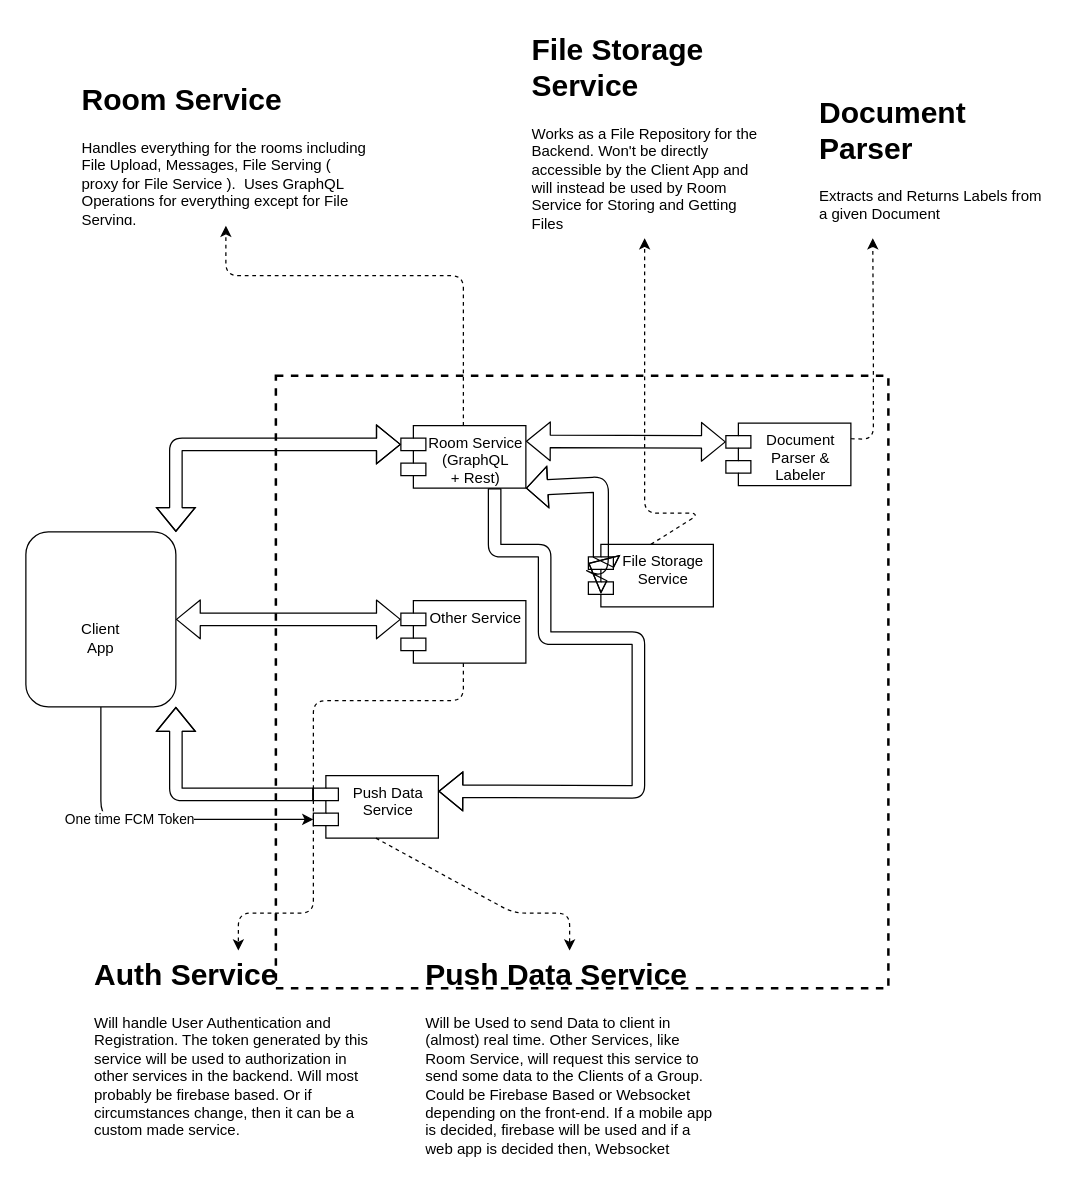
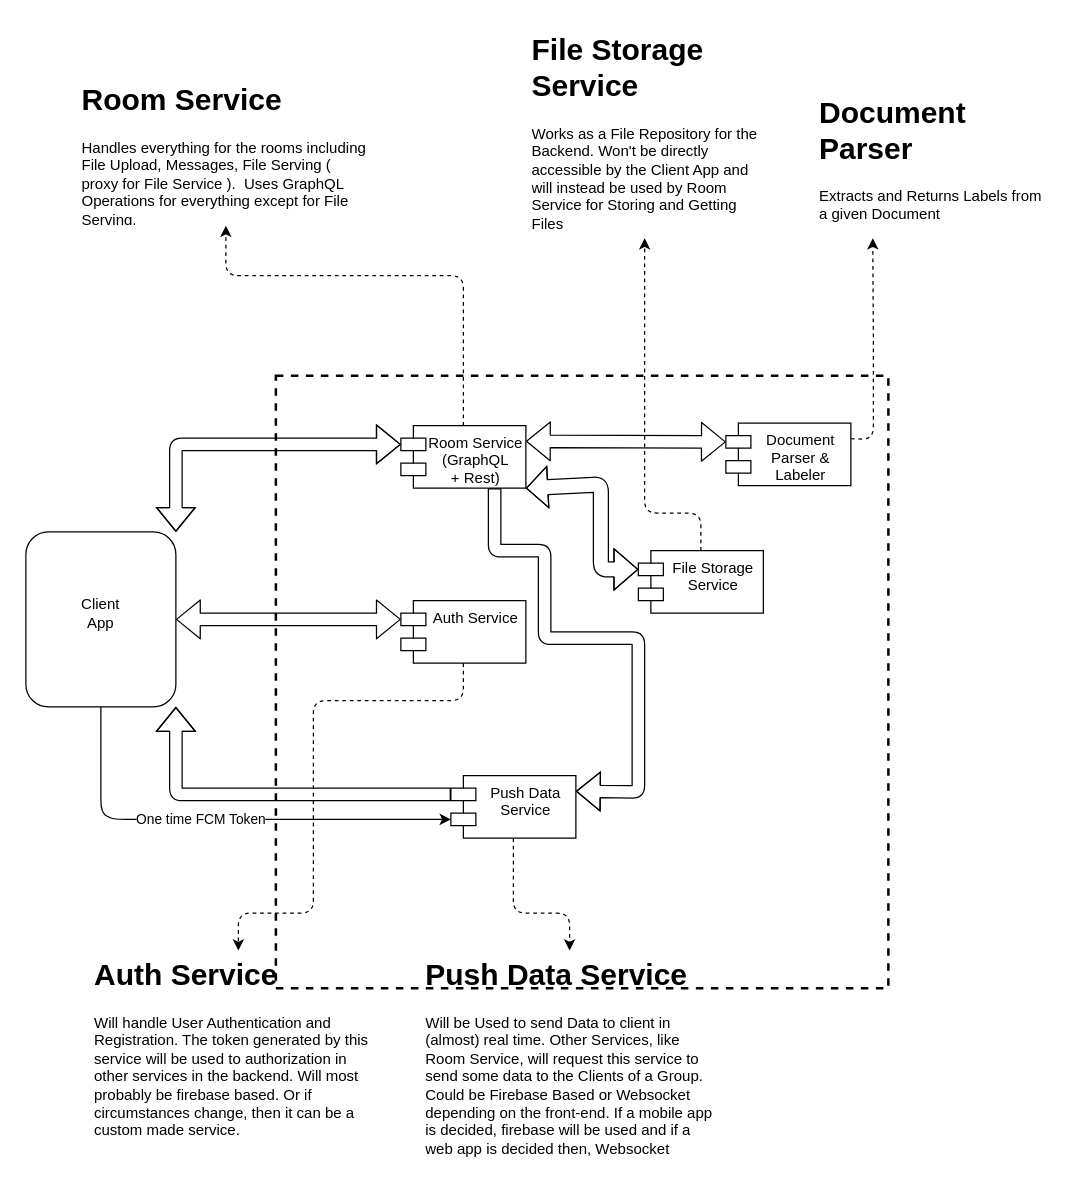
node "File Storage Service": moved (651, 576) -> (701, 582)
node "Other Service": label "Other Service" -> "Auth Service"
node "Client App": moved (101, 638) -> (101, 613)
node "Push Data Service": moved (376, 807) -> (513, 807)
